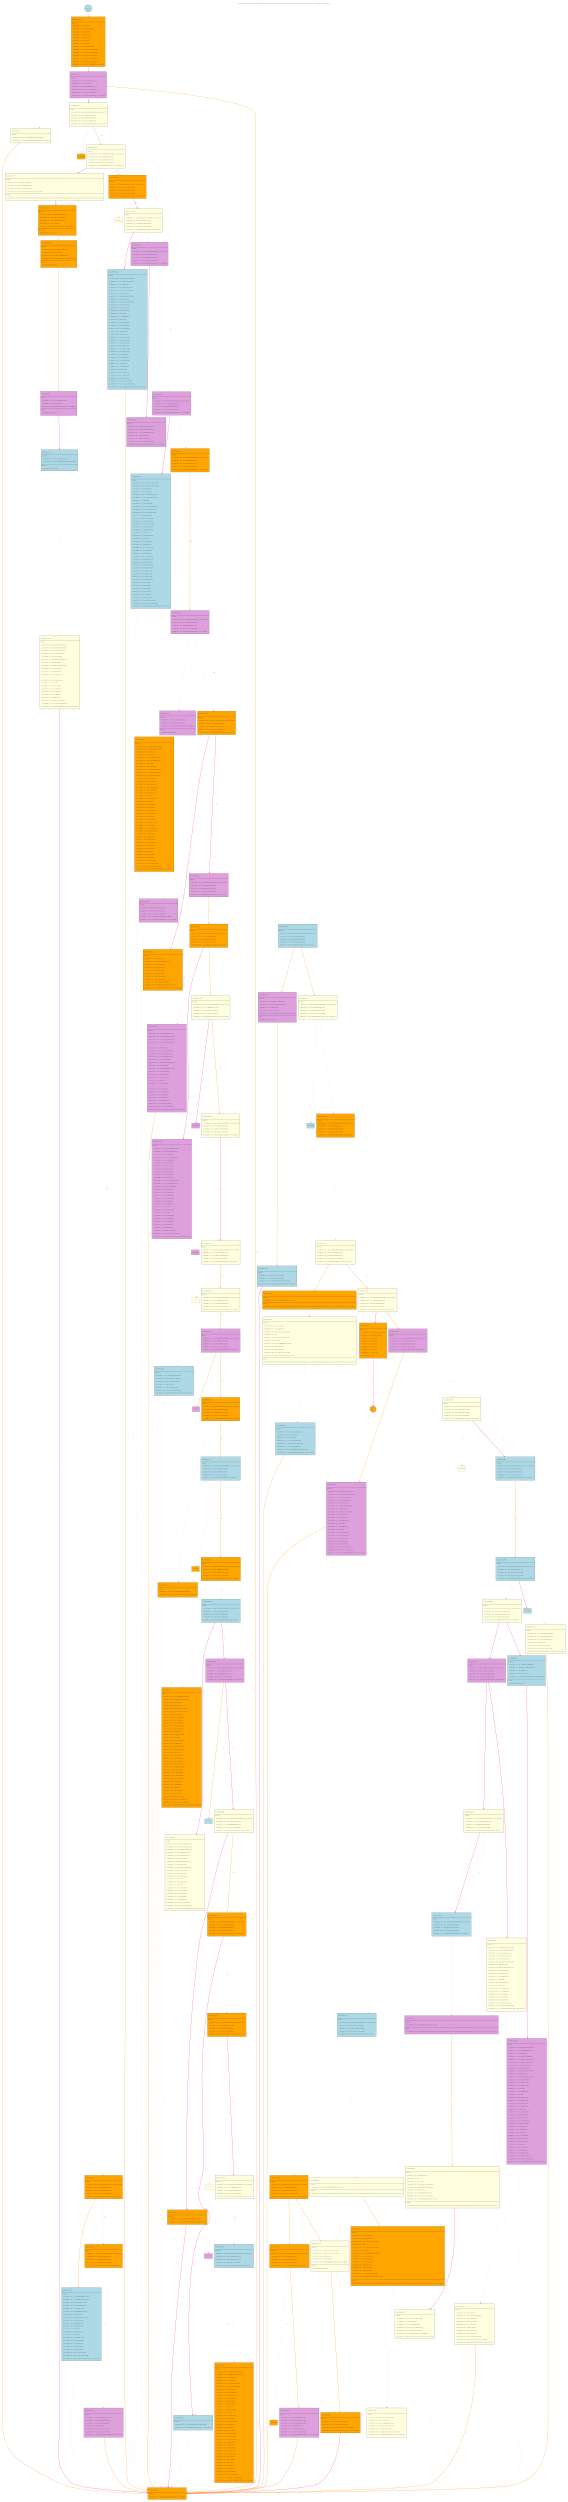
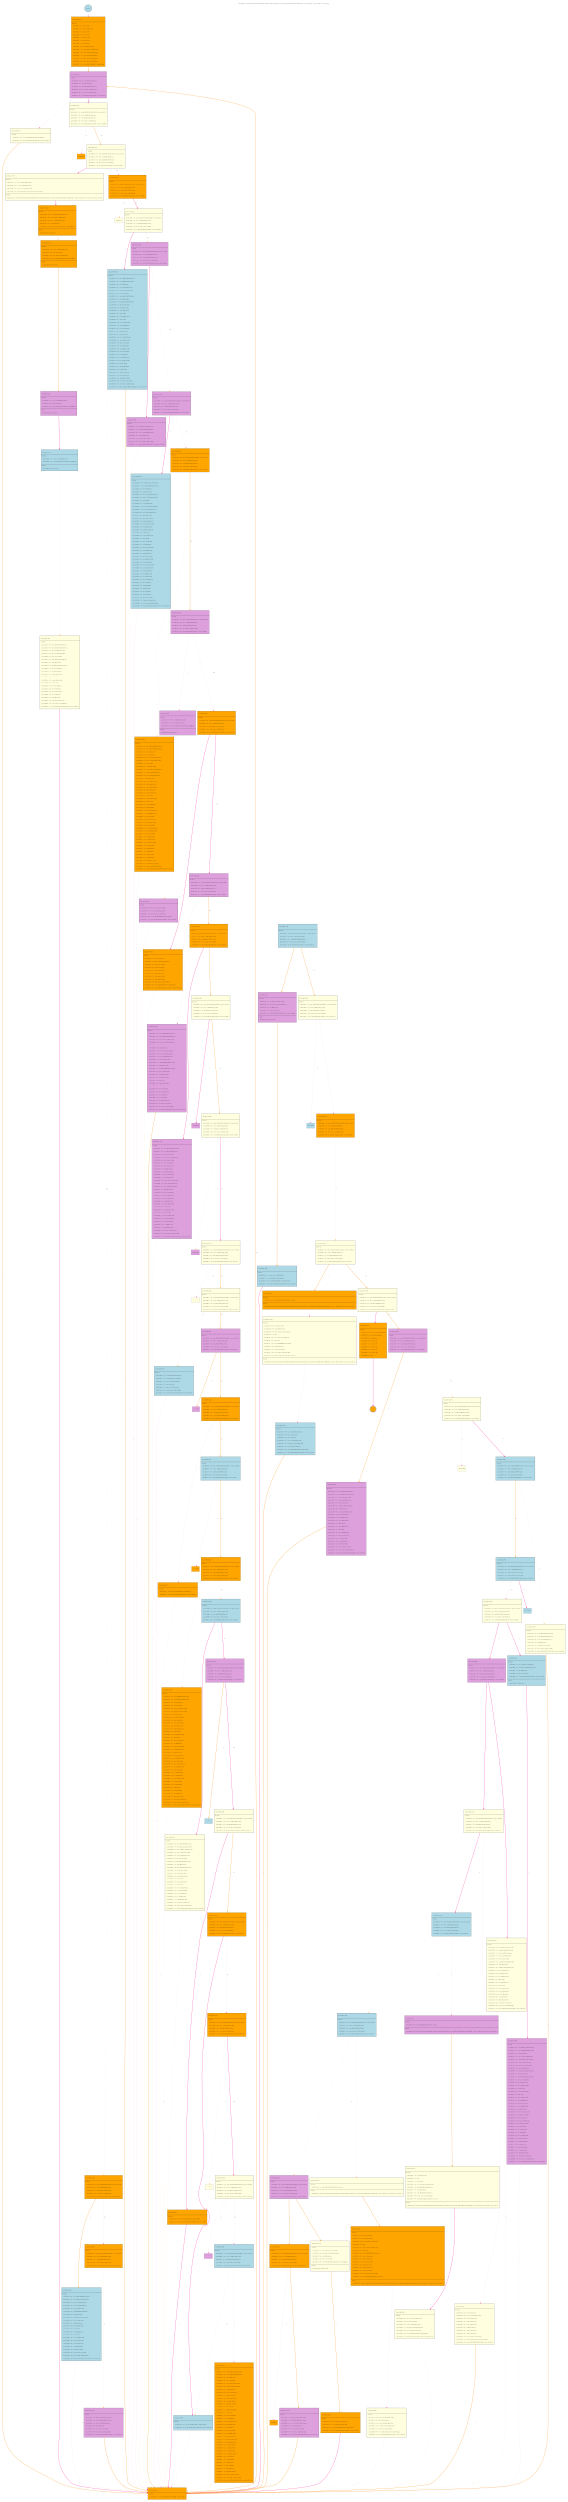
node "0x401b3a [28]": fillcolor orange -> plum
